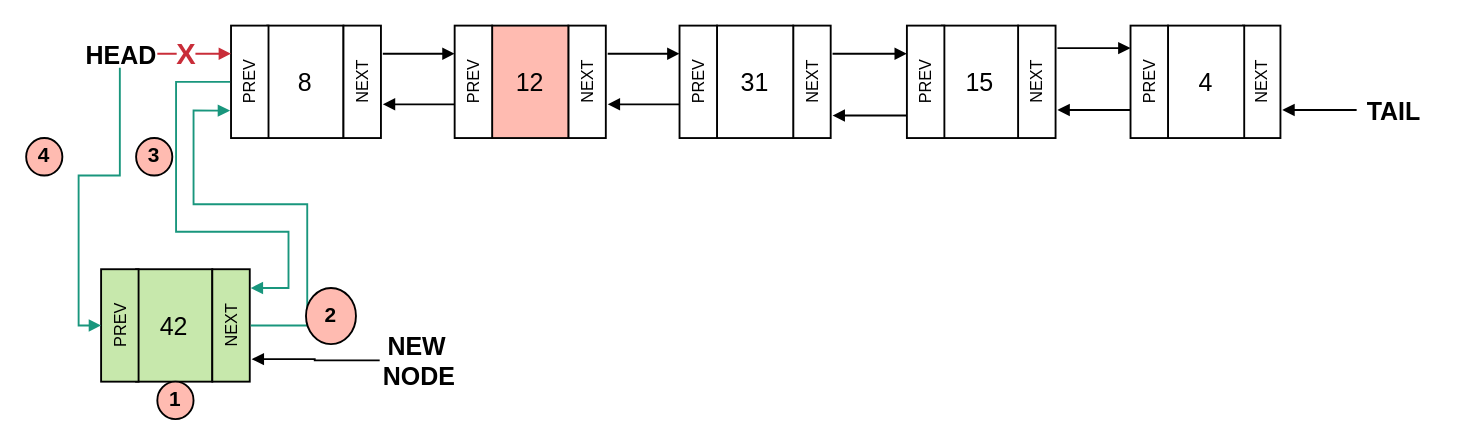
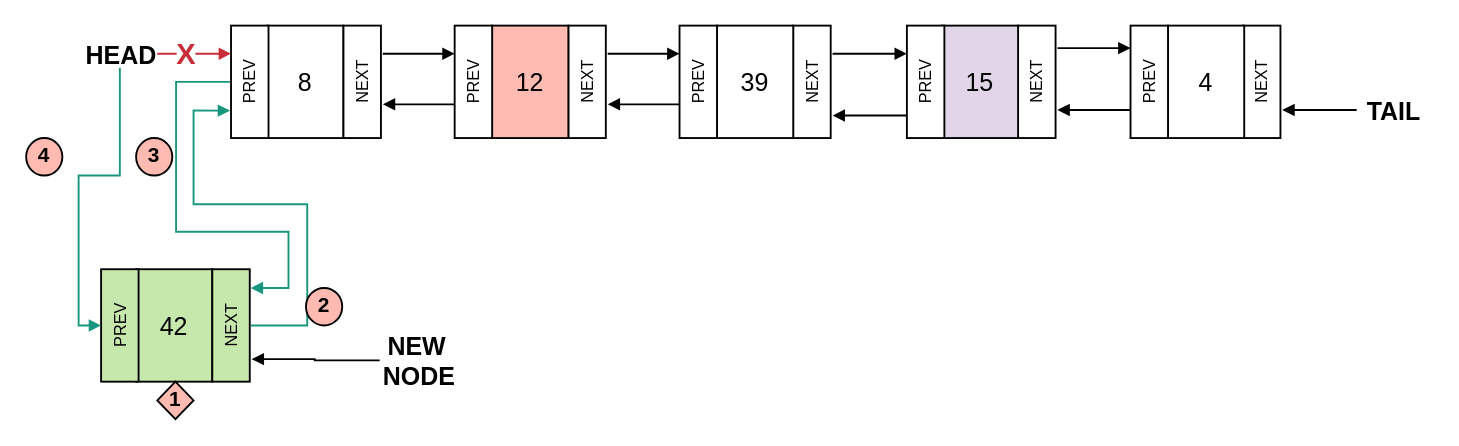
node "31": label "31" -> "39"
node "15": fillcolor #ffffff -> #e1d5e7
node "2": size 50x56 -> 36x38
node "1": shape ellipse -> diamond
